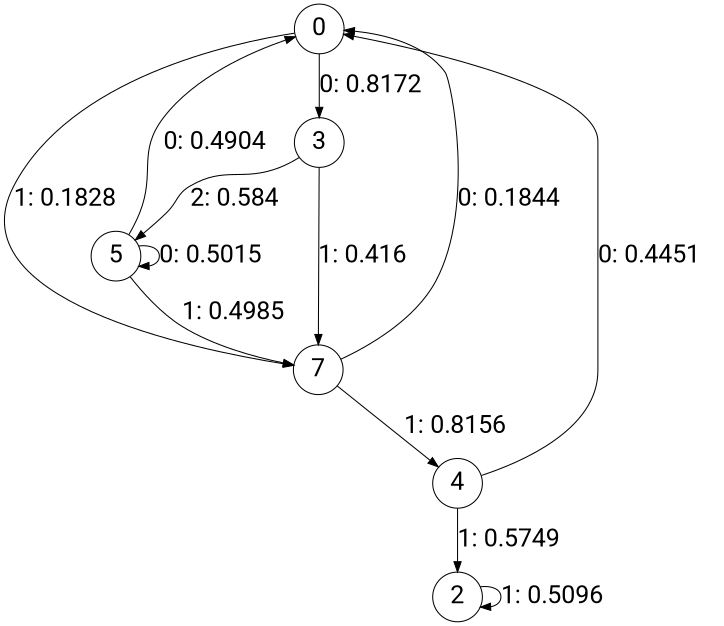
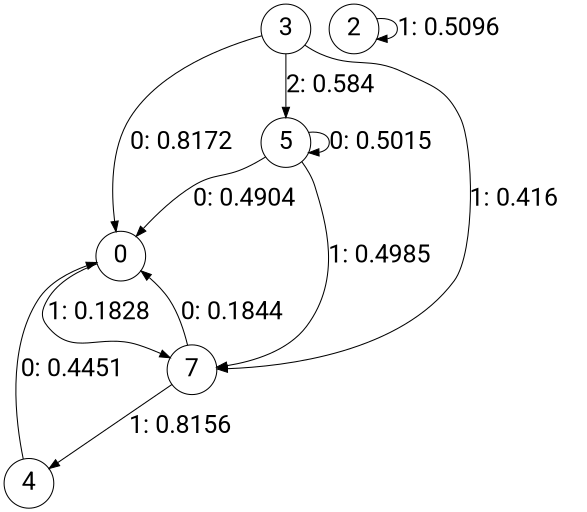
edge "0" -> "3": reversed
edge "4" -> "2": removed, label "1: 0.5749"
